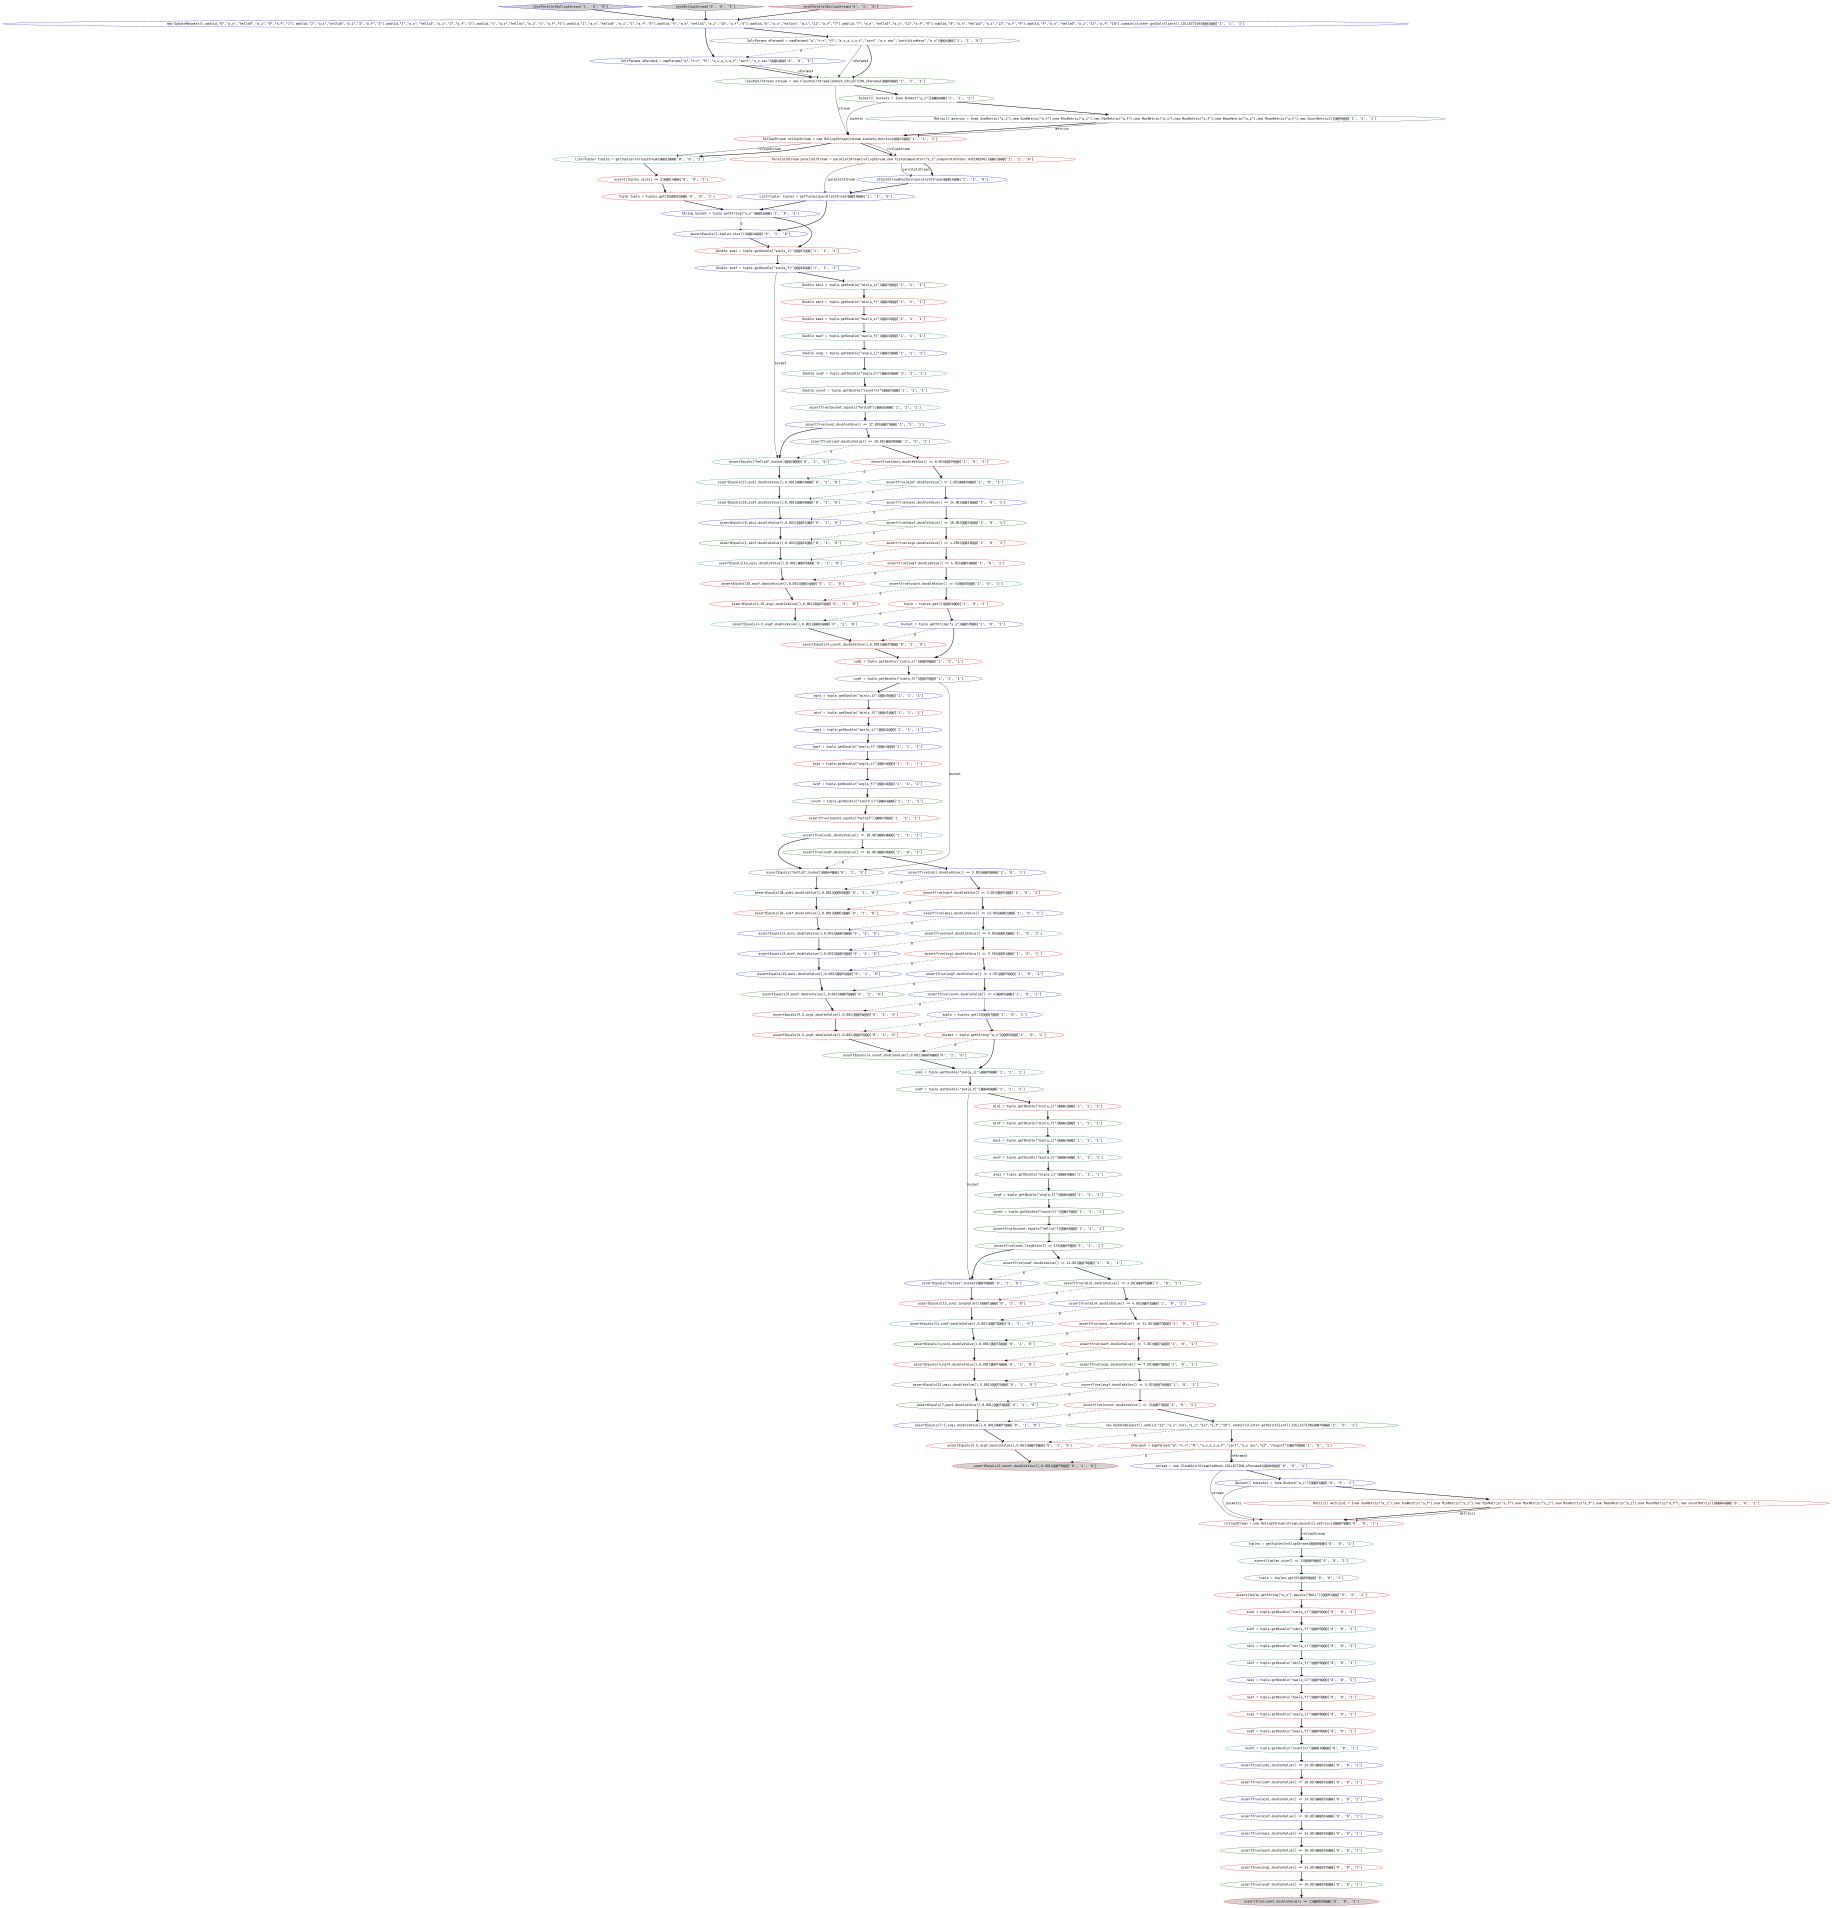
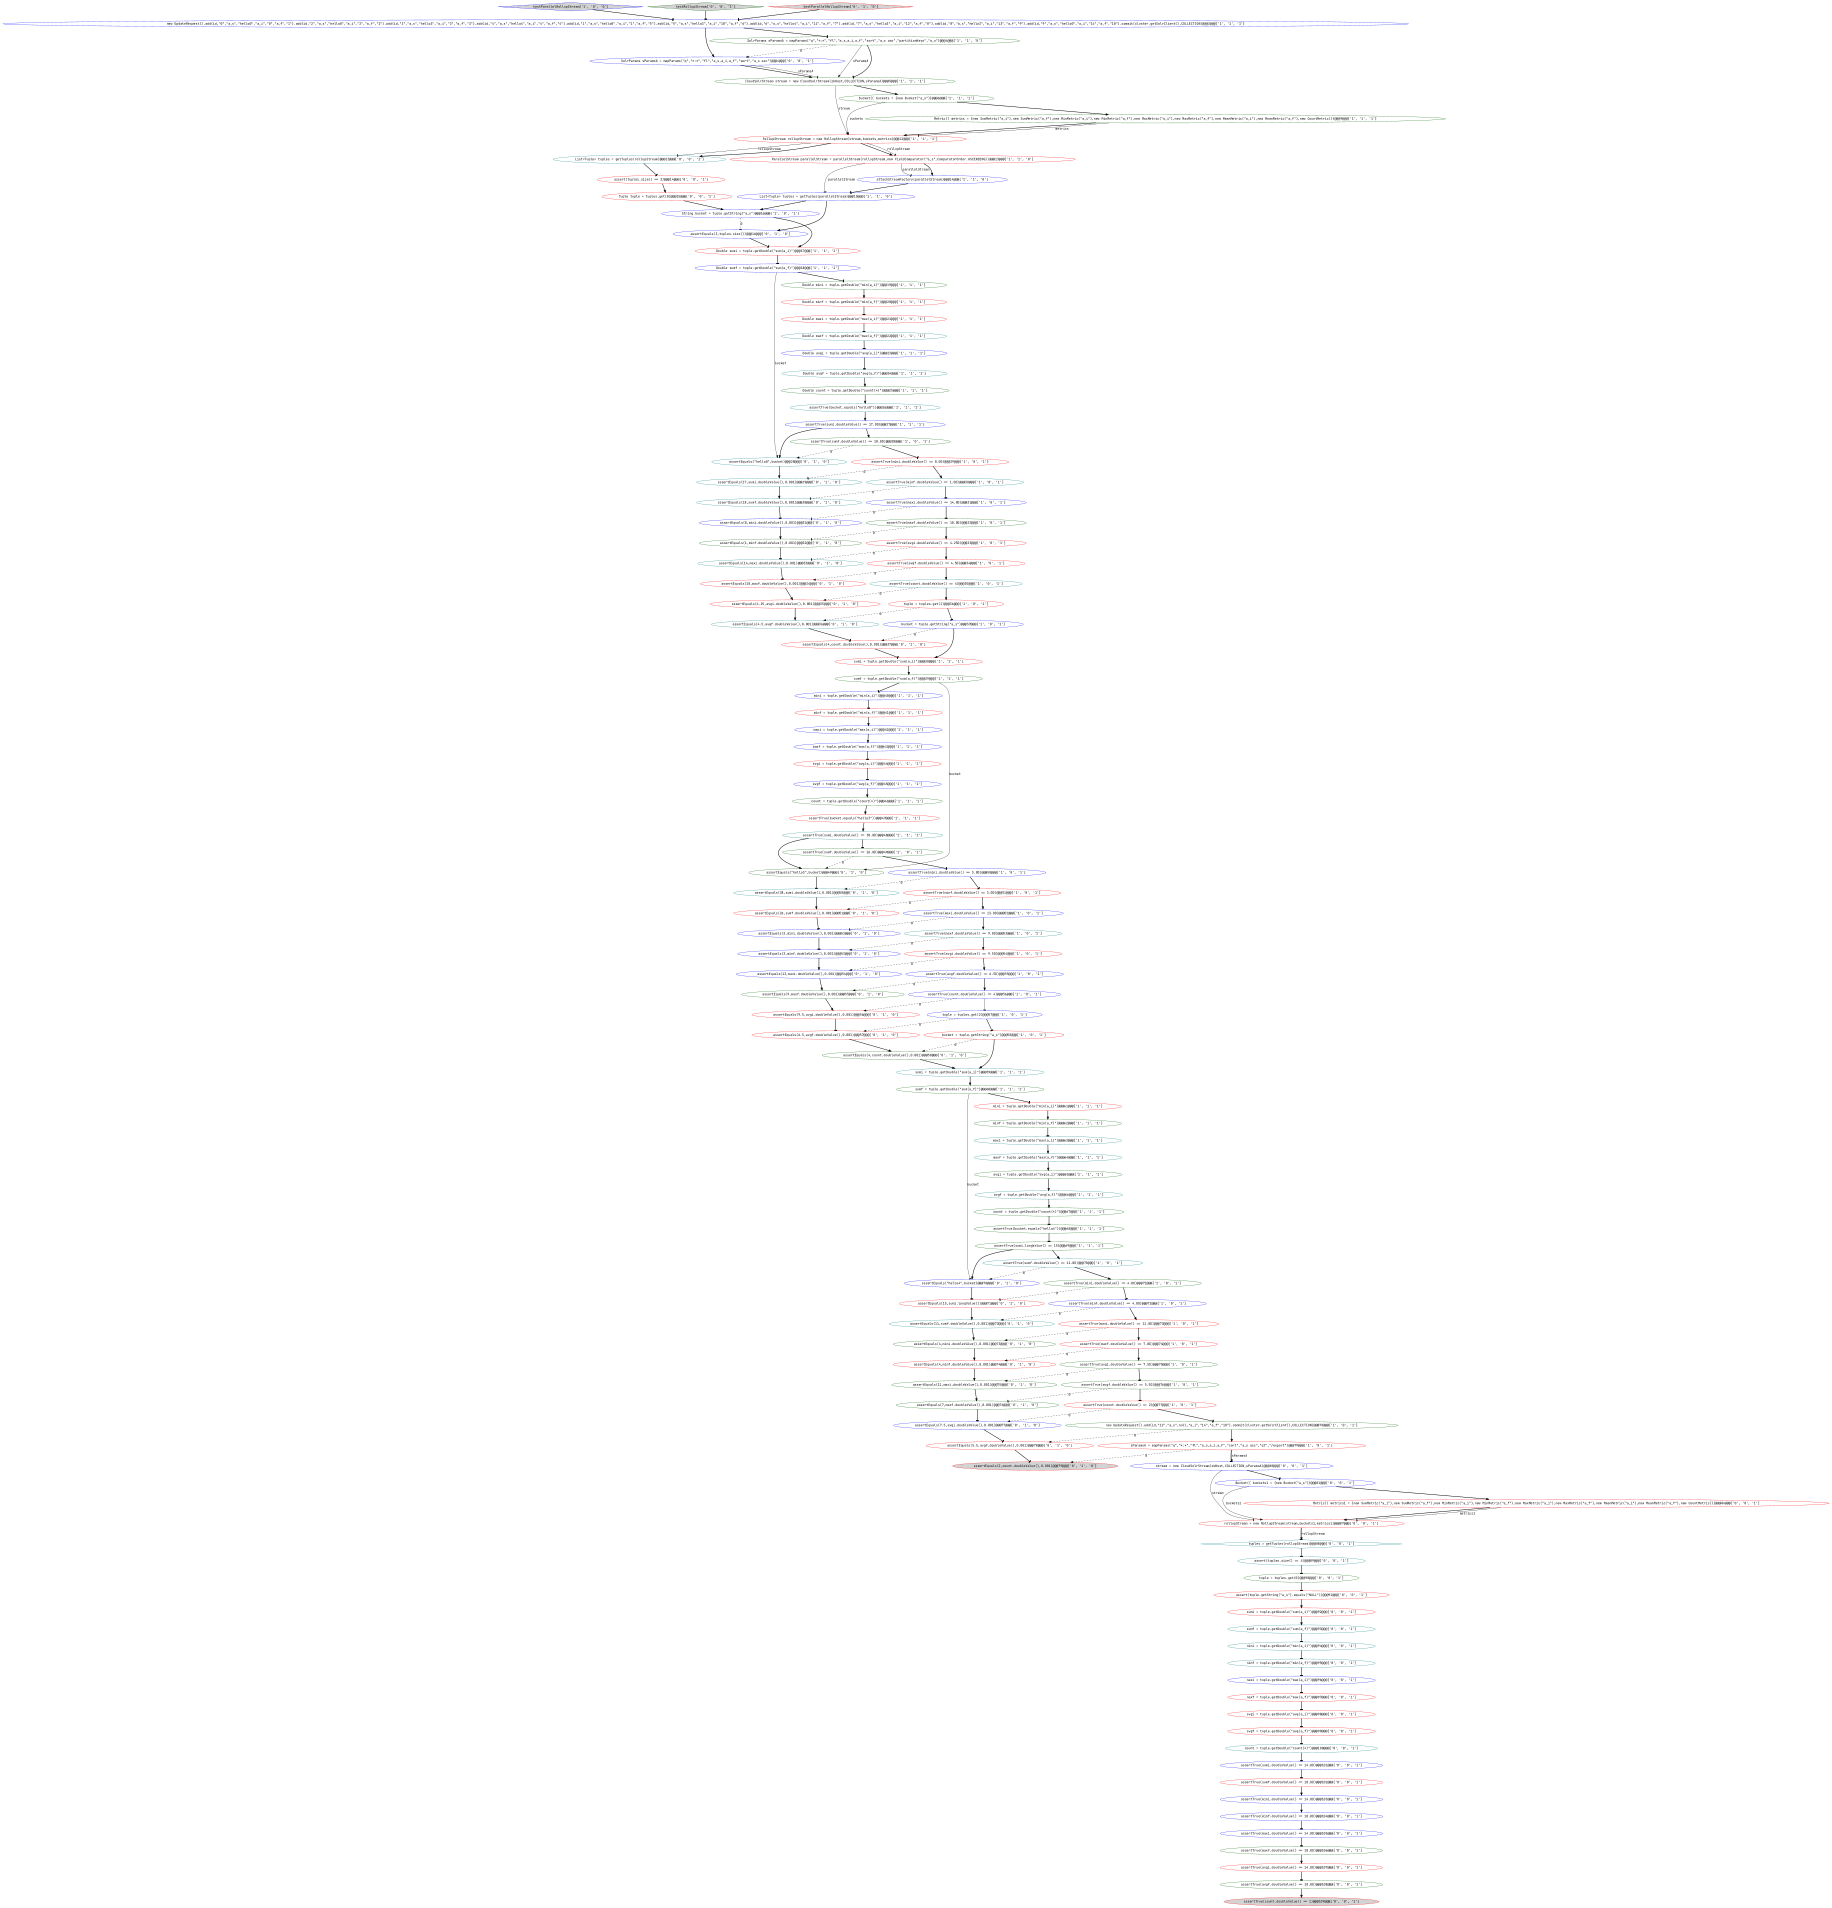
node "tuples = getTuples(rollupStream)@@@88@@@['0', '0', '1']": shape ellipse -> diamond
